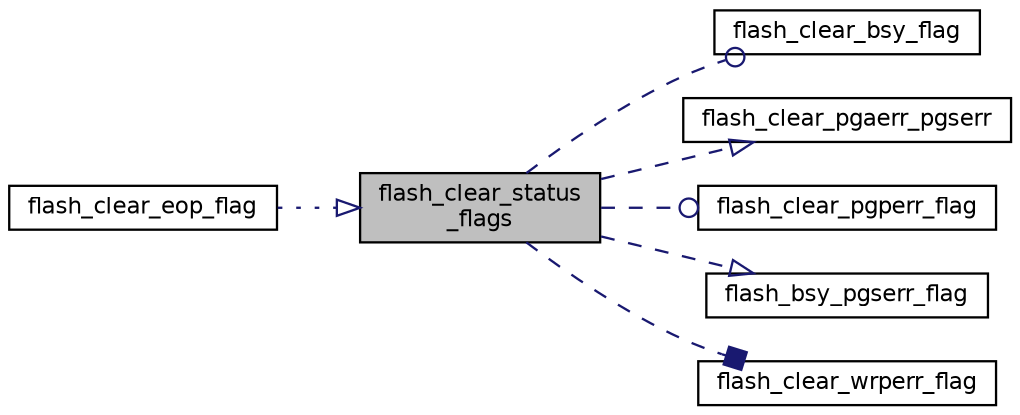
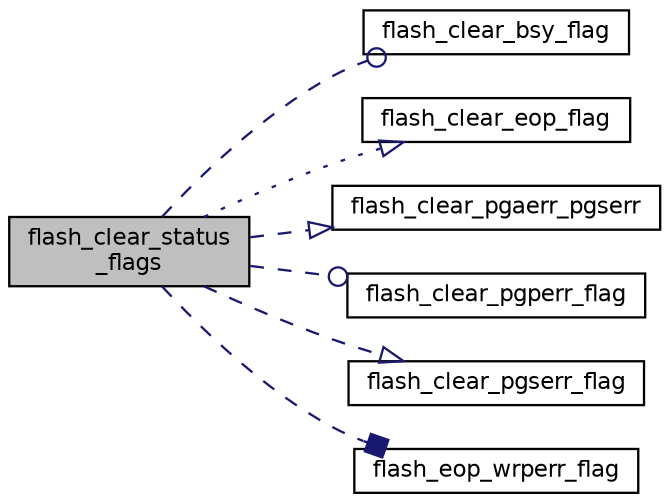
edge "flash_clear_eop_flag" -> "flash_clear_status _flags": reversed
node "flash_bsy_pgserr_flag": label "flash_bsy_pgserr_flag" -> "flash_clear_pgserr_flag"
node "flash_clear_wrperr_flag": label "flash_clear_wrperr_flag" -> "flash_eop_wrperr_flag"
